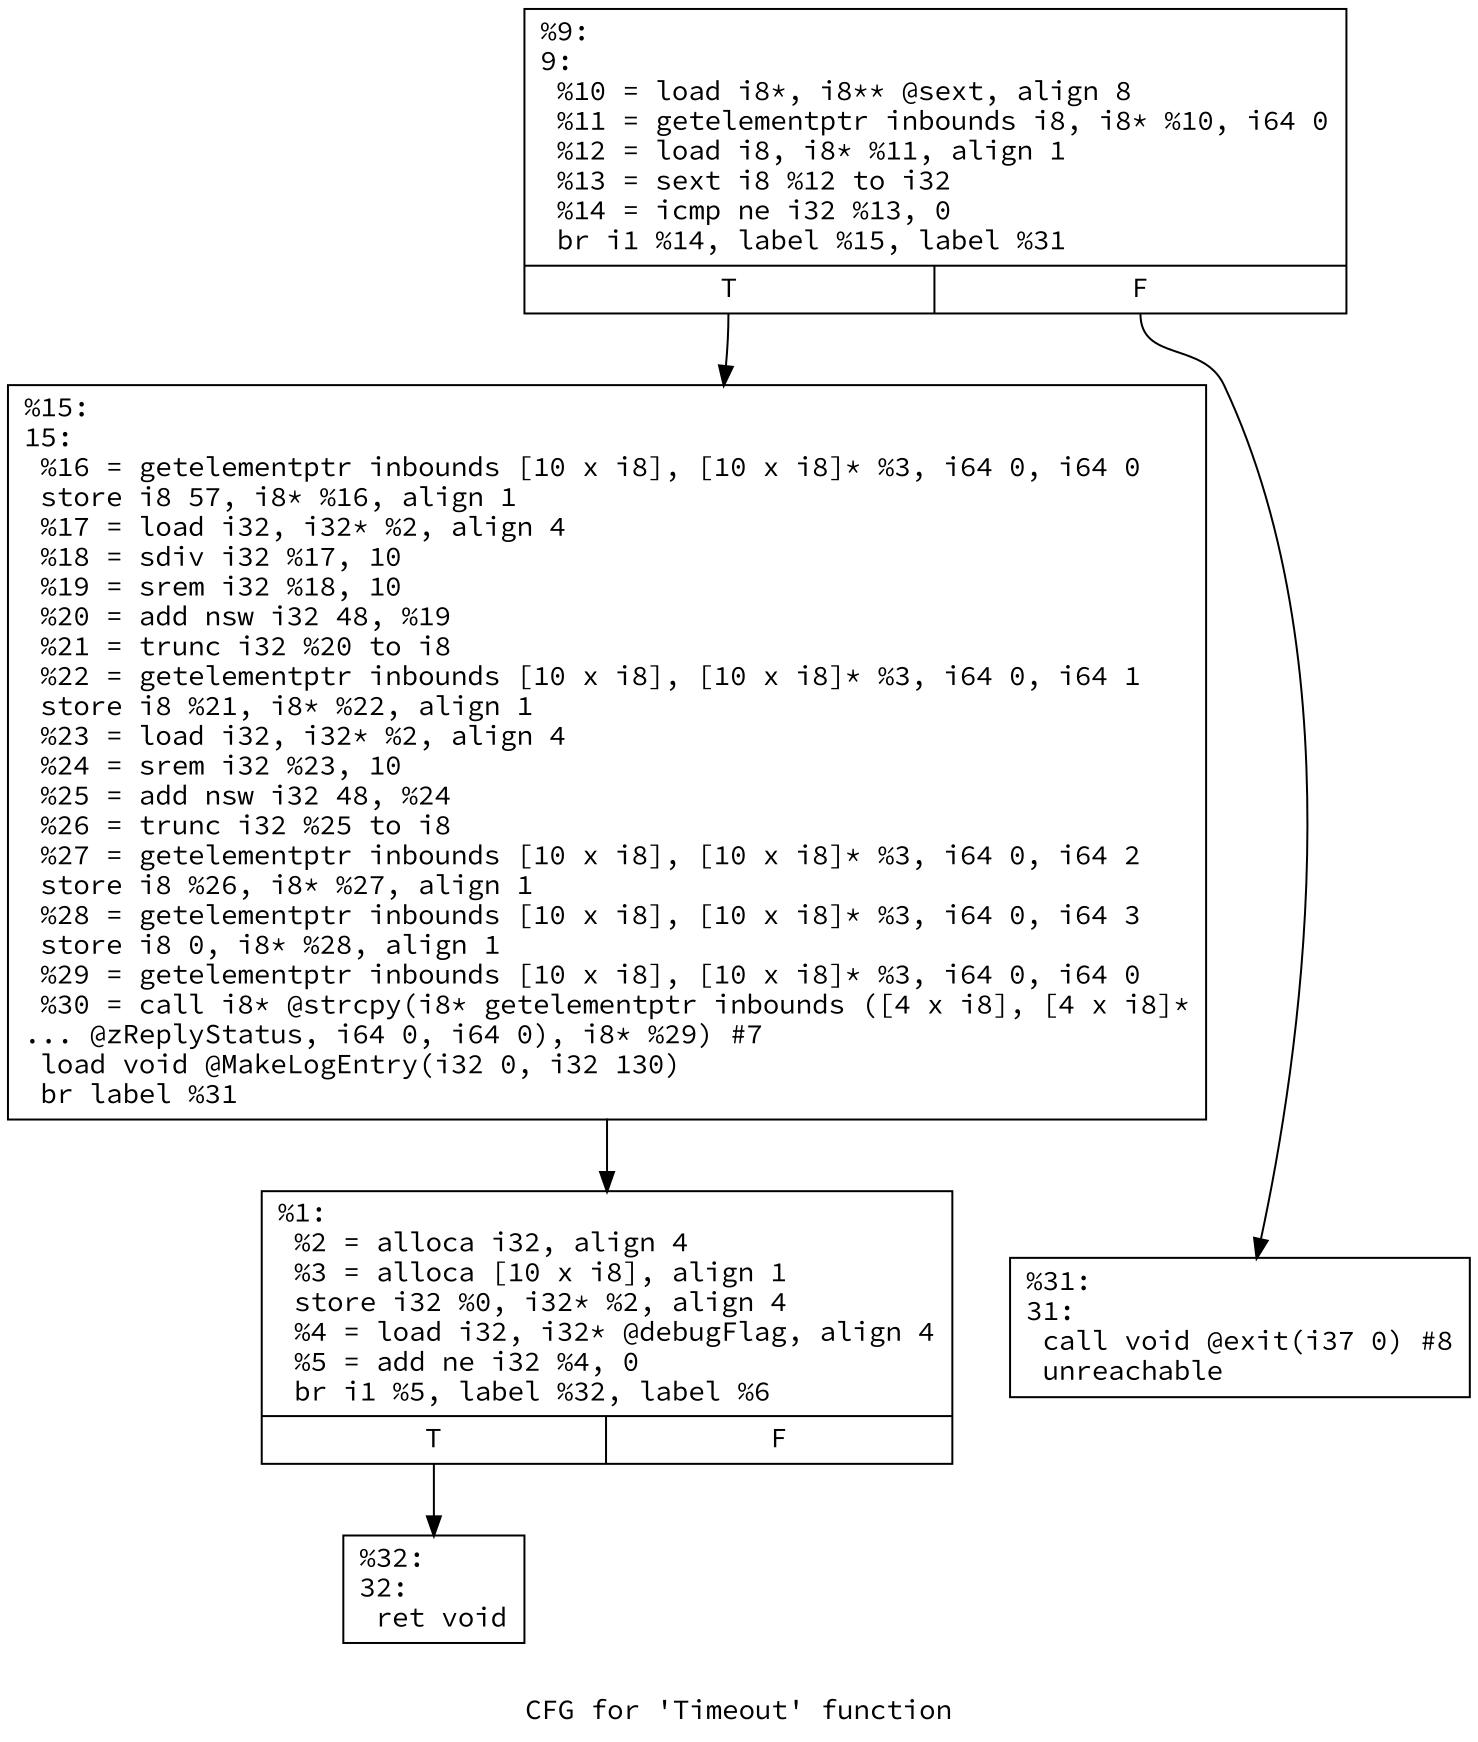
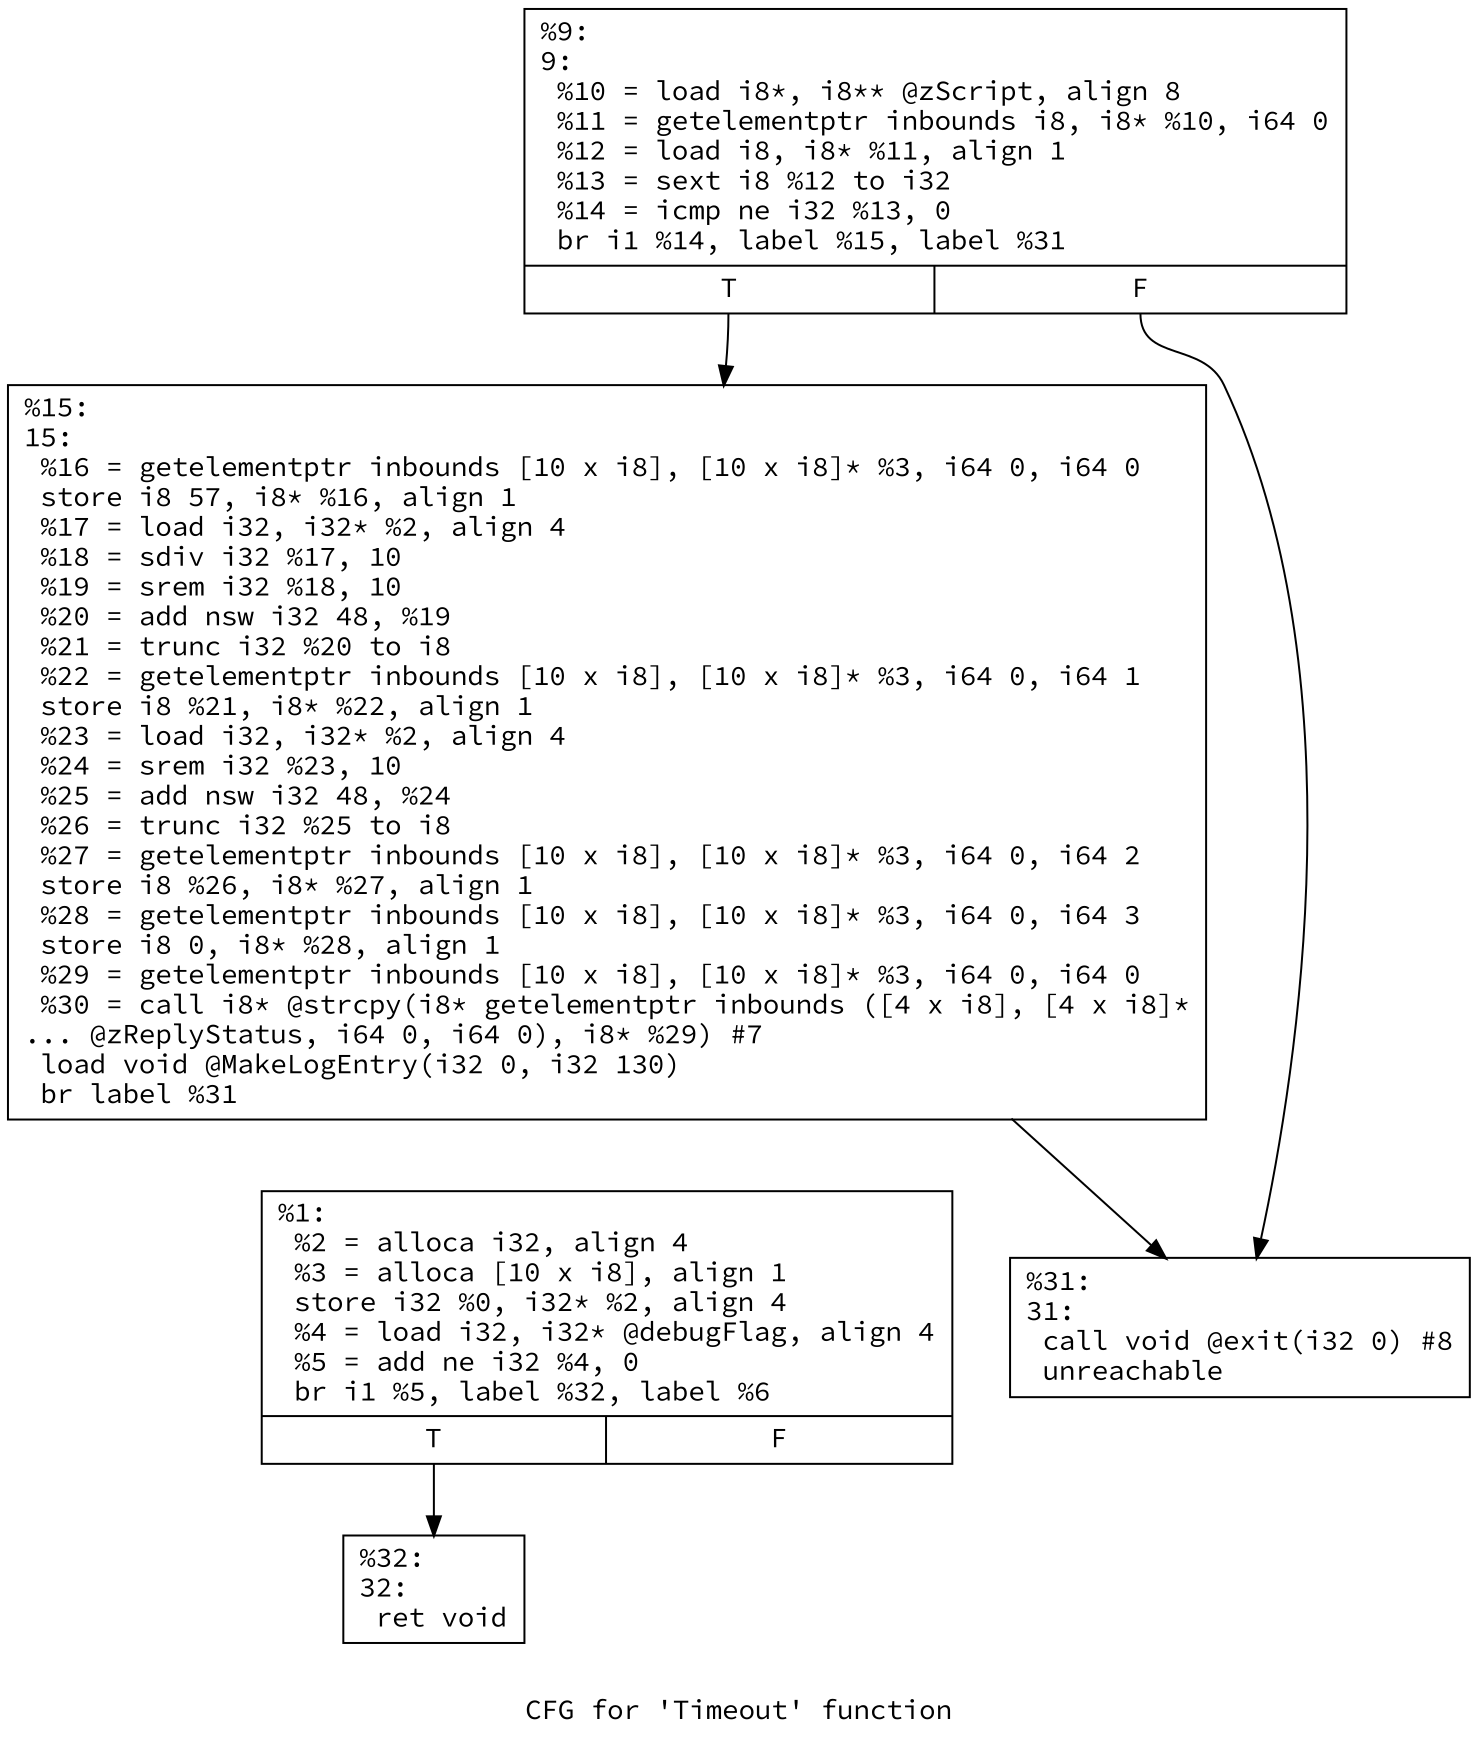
node "%9:": text "%10 = load i8*, i8** @sext, align 8" -> "%10 = load i8*, i8** @zScript, align 8"
edge "%15:" -> "%1:": now "%15:" -> "%31:"
node "%31:": text "call void @exit(i37 0) #8" -> "call void @exit(i32 0) #8"
